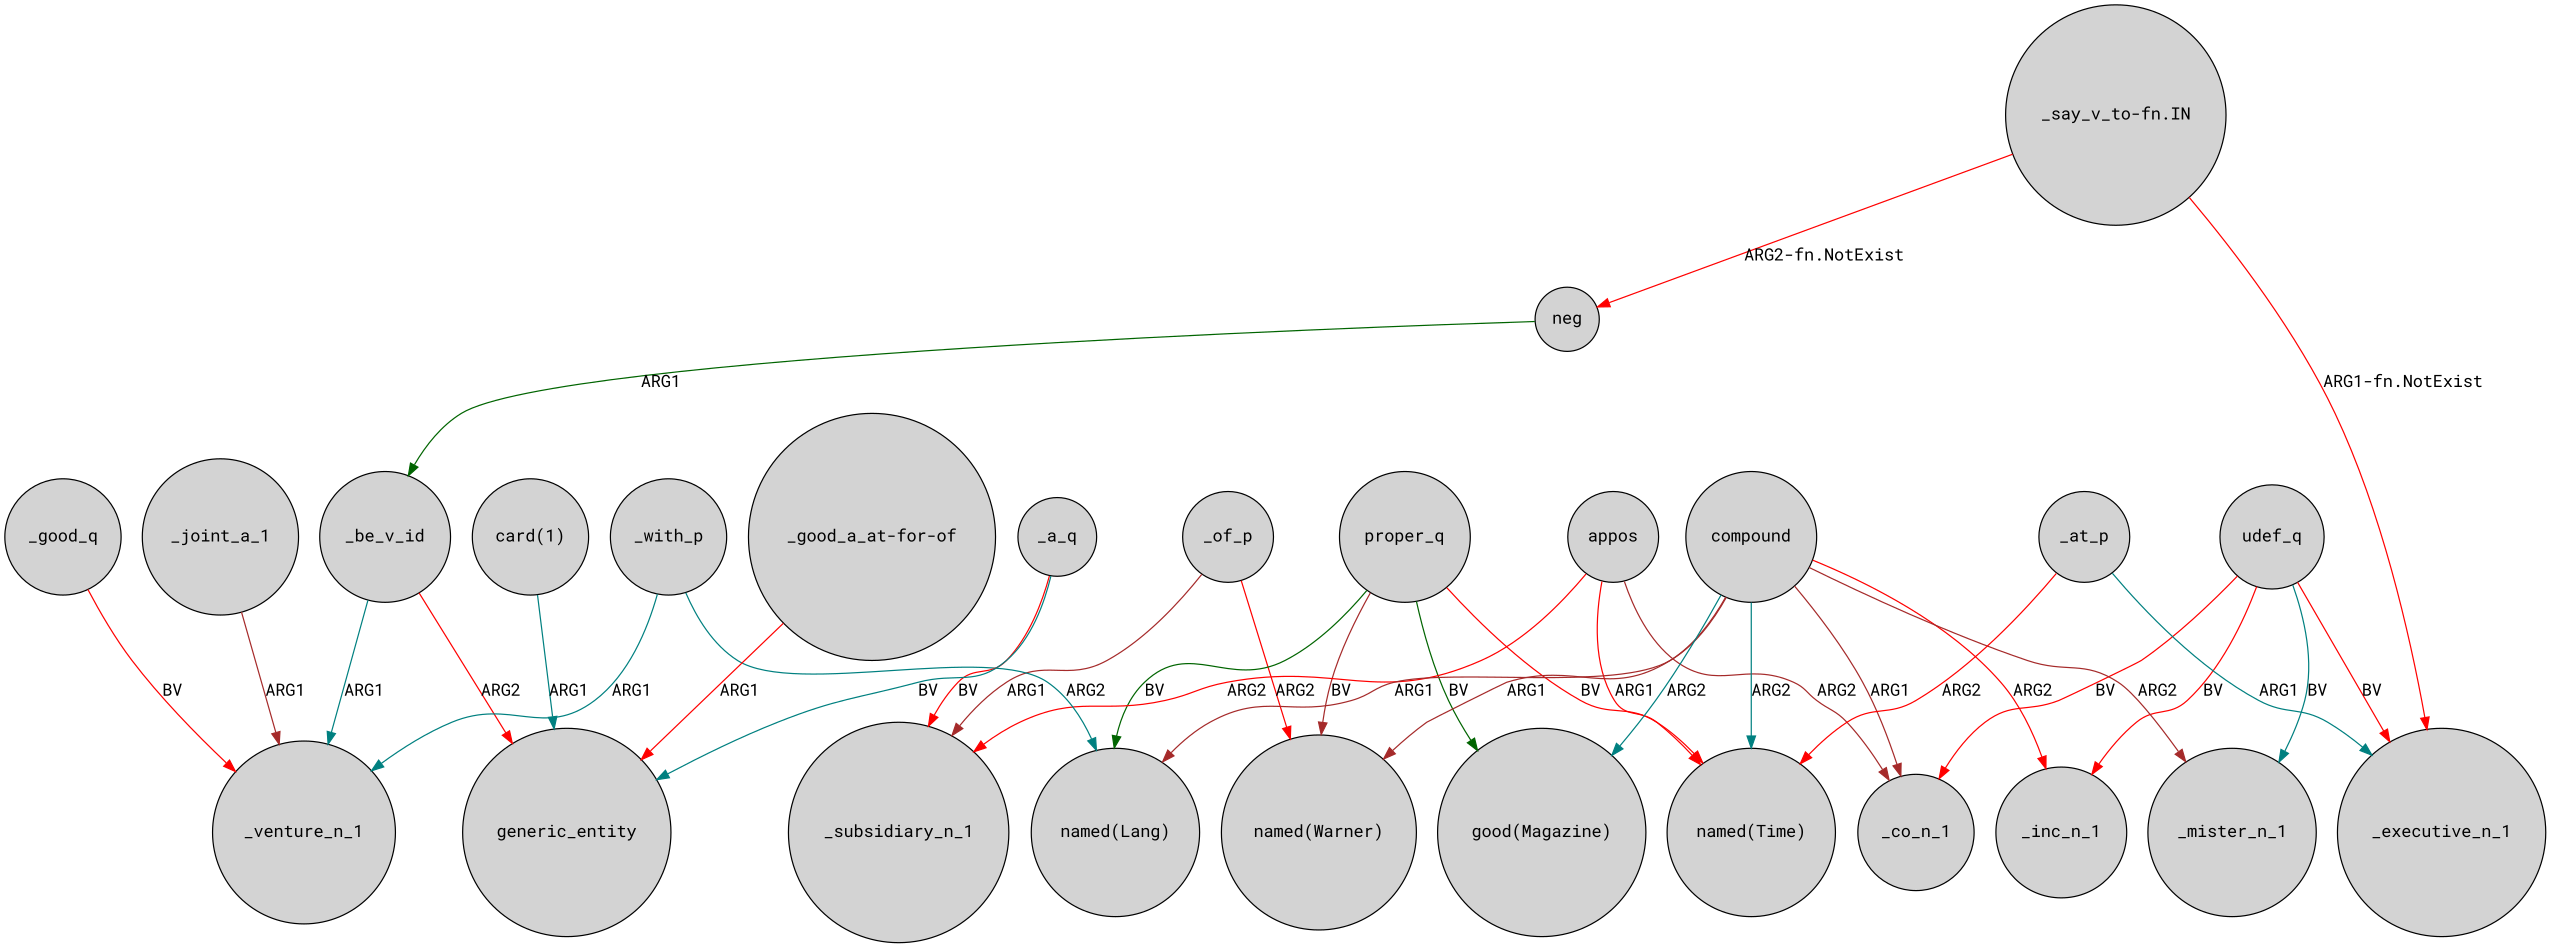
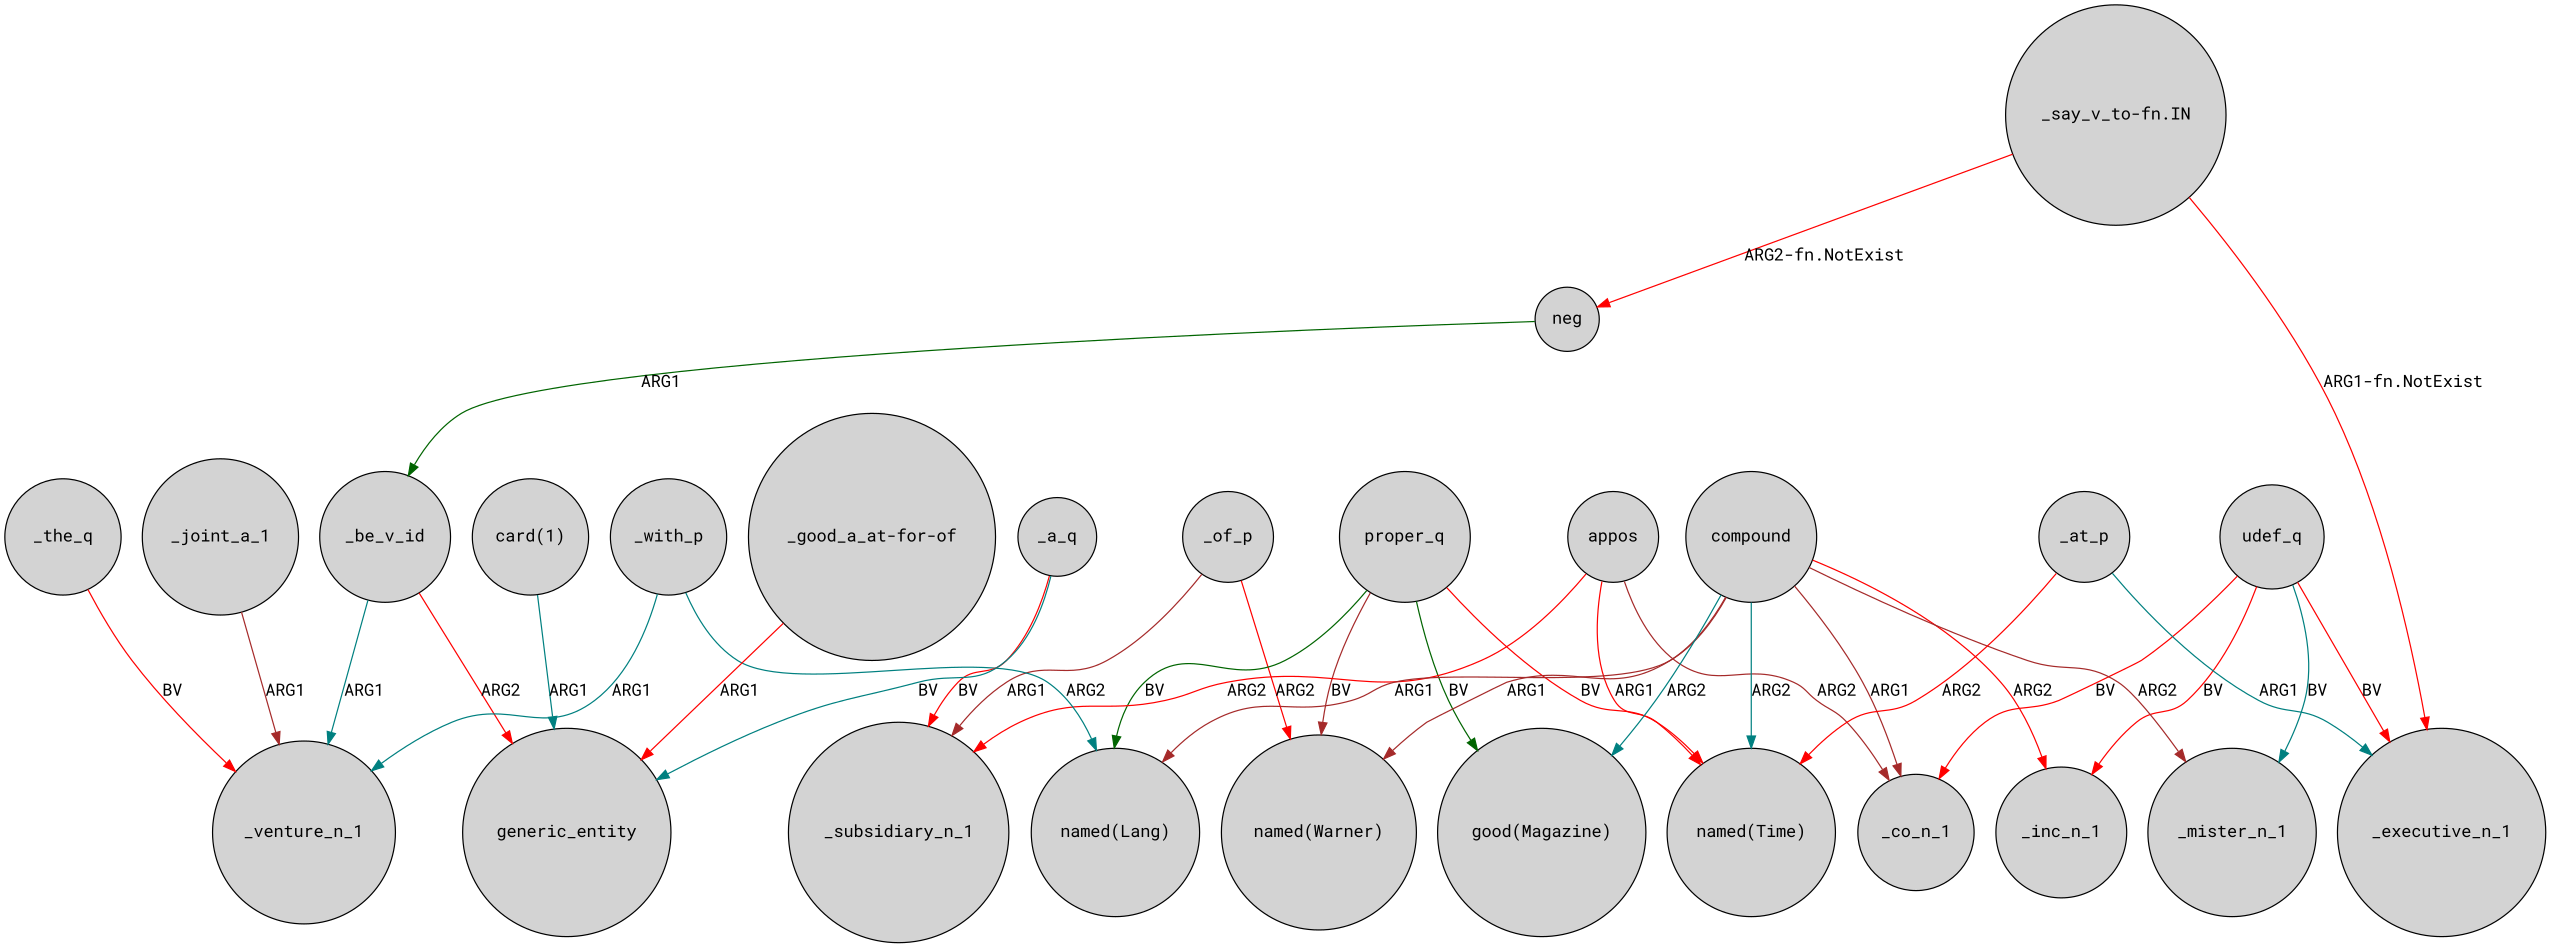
node "_good_q": label "_good_q" -> "_the_q"
